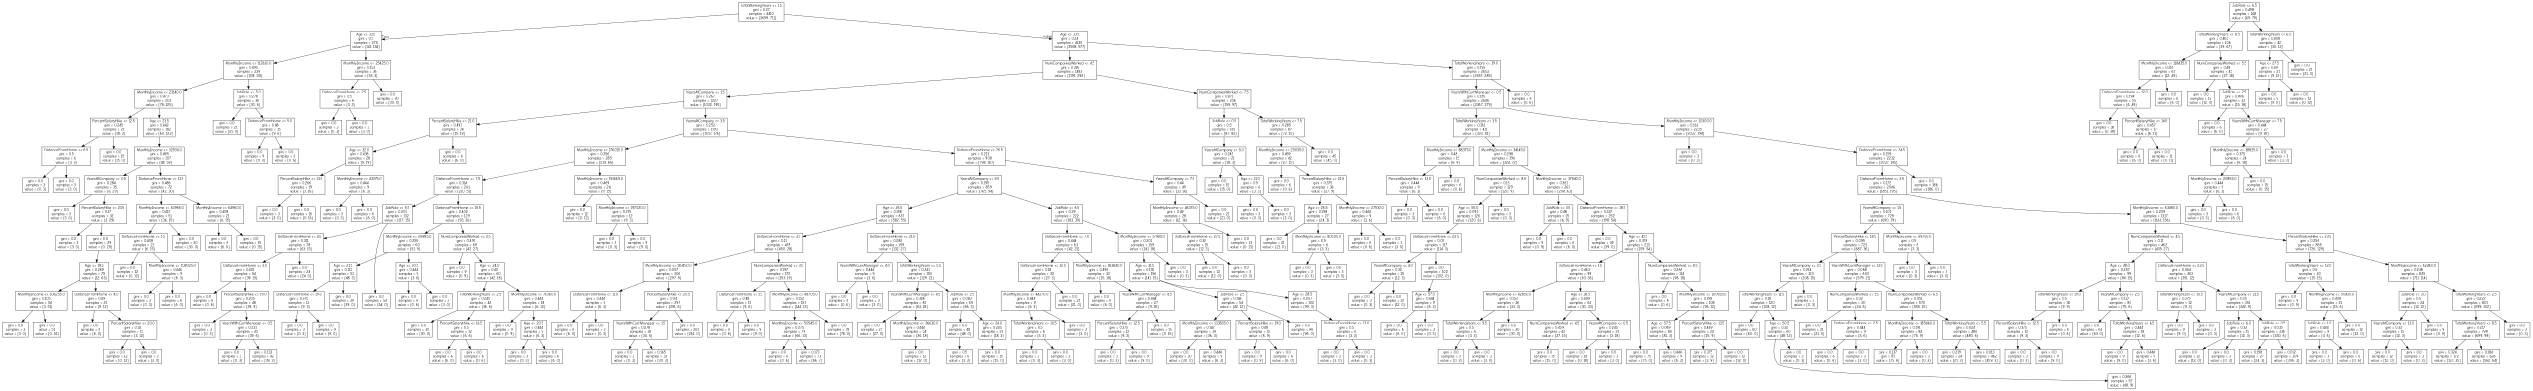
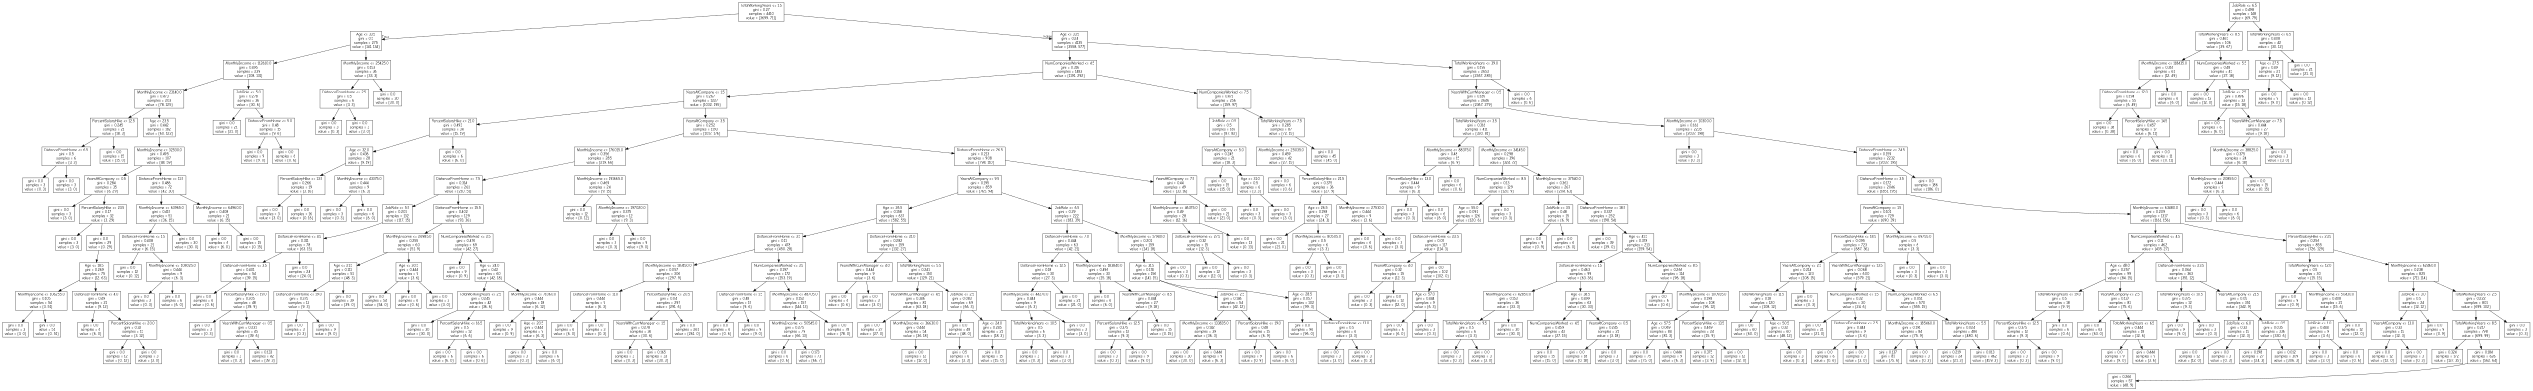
edge "JobRole <= 5.5 gini = 0.201 samples = 132 value = [117, 15]" -> "gini = 0.0 samples = 54 value = [54, 0]": now "Age <= 30.5 gini = 0.444 samples = 9 value = [3, 6]" -> "gini = 0.0 samples = 54 value = [54, 0]"
edge "Age <= 41.5 gini = 0.378 samples = 213 value = [159, 54]" -> "gini = 0.0 samples = 75 value = [75, 0]": now "Age <= 57.5 gini = 0.069 samples = 84 value = [81, 3]" -> "gini = 0.0 samples = 75 value = [75, 0]"
edge "JobRole <= 2.5 gini = 0.146 samples = 54 value = [42, 12]" -> "gini = 0.0 samples = 96 value = [96, 0]": now "Age <= 28.5 gini = 0.057 samples = 102 value = [99, 3]" -> "gini = 0.0 samples = 96 value = [96, 0]"
edge "Age <= 50.5 gini = 0.32 samples = 60 value = [48, 12]" -> "gini = 0.266 samples = 57 value = [48, 9]": now "gini = 0.184 samples = 626 value = [562, 64]" -> "gini = 0.266 samples = 57 value = [48, 9]"
